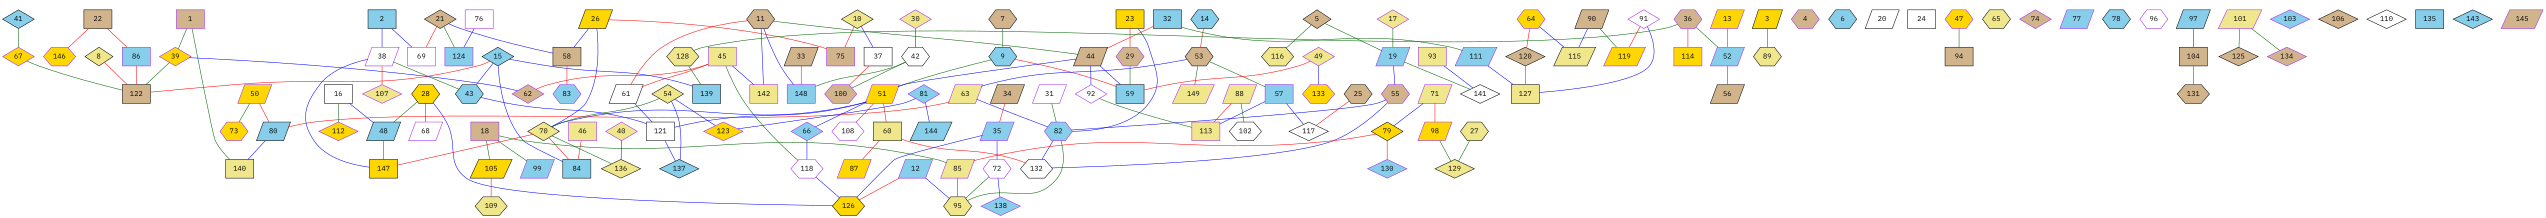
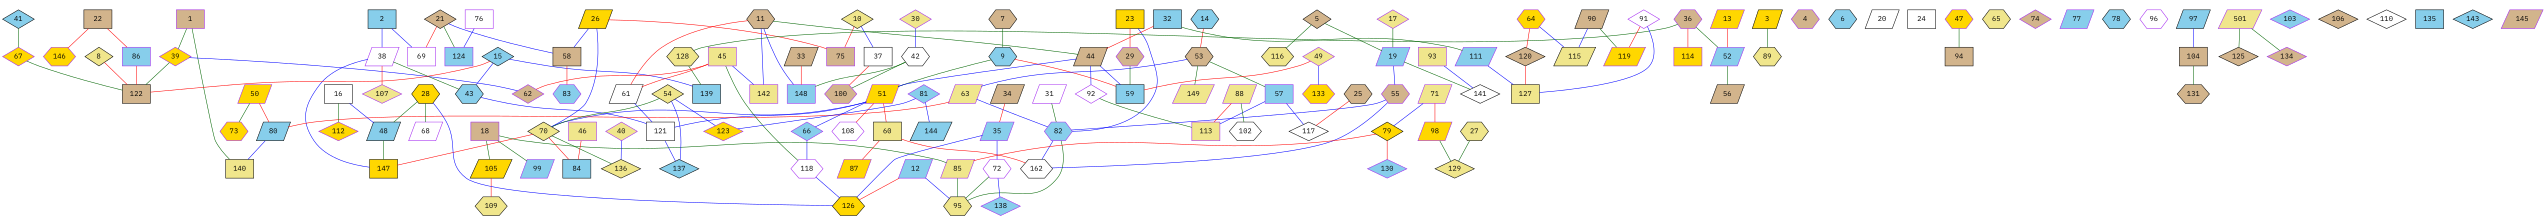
node "101": label "101" -> "501"
edge "15" -- "84": removed
node "132": label "132" -> "162"
